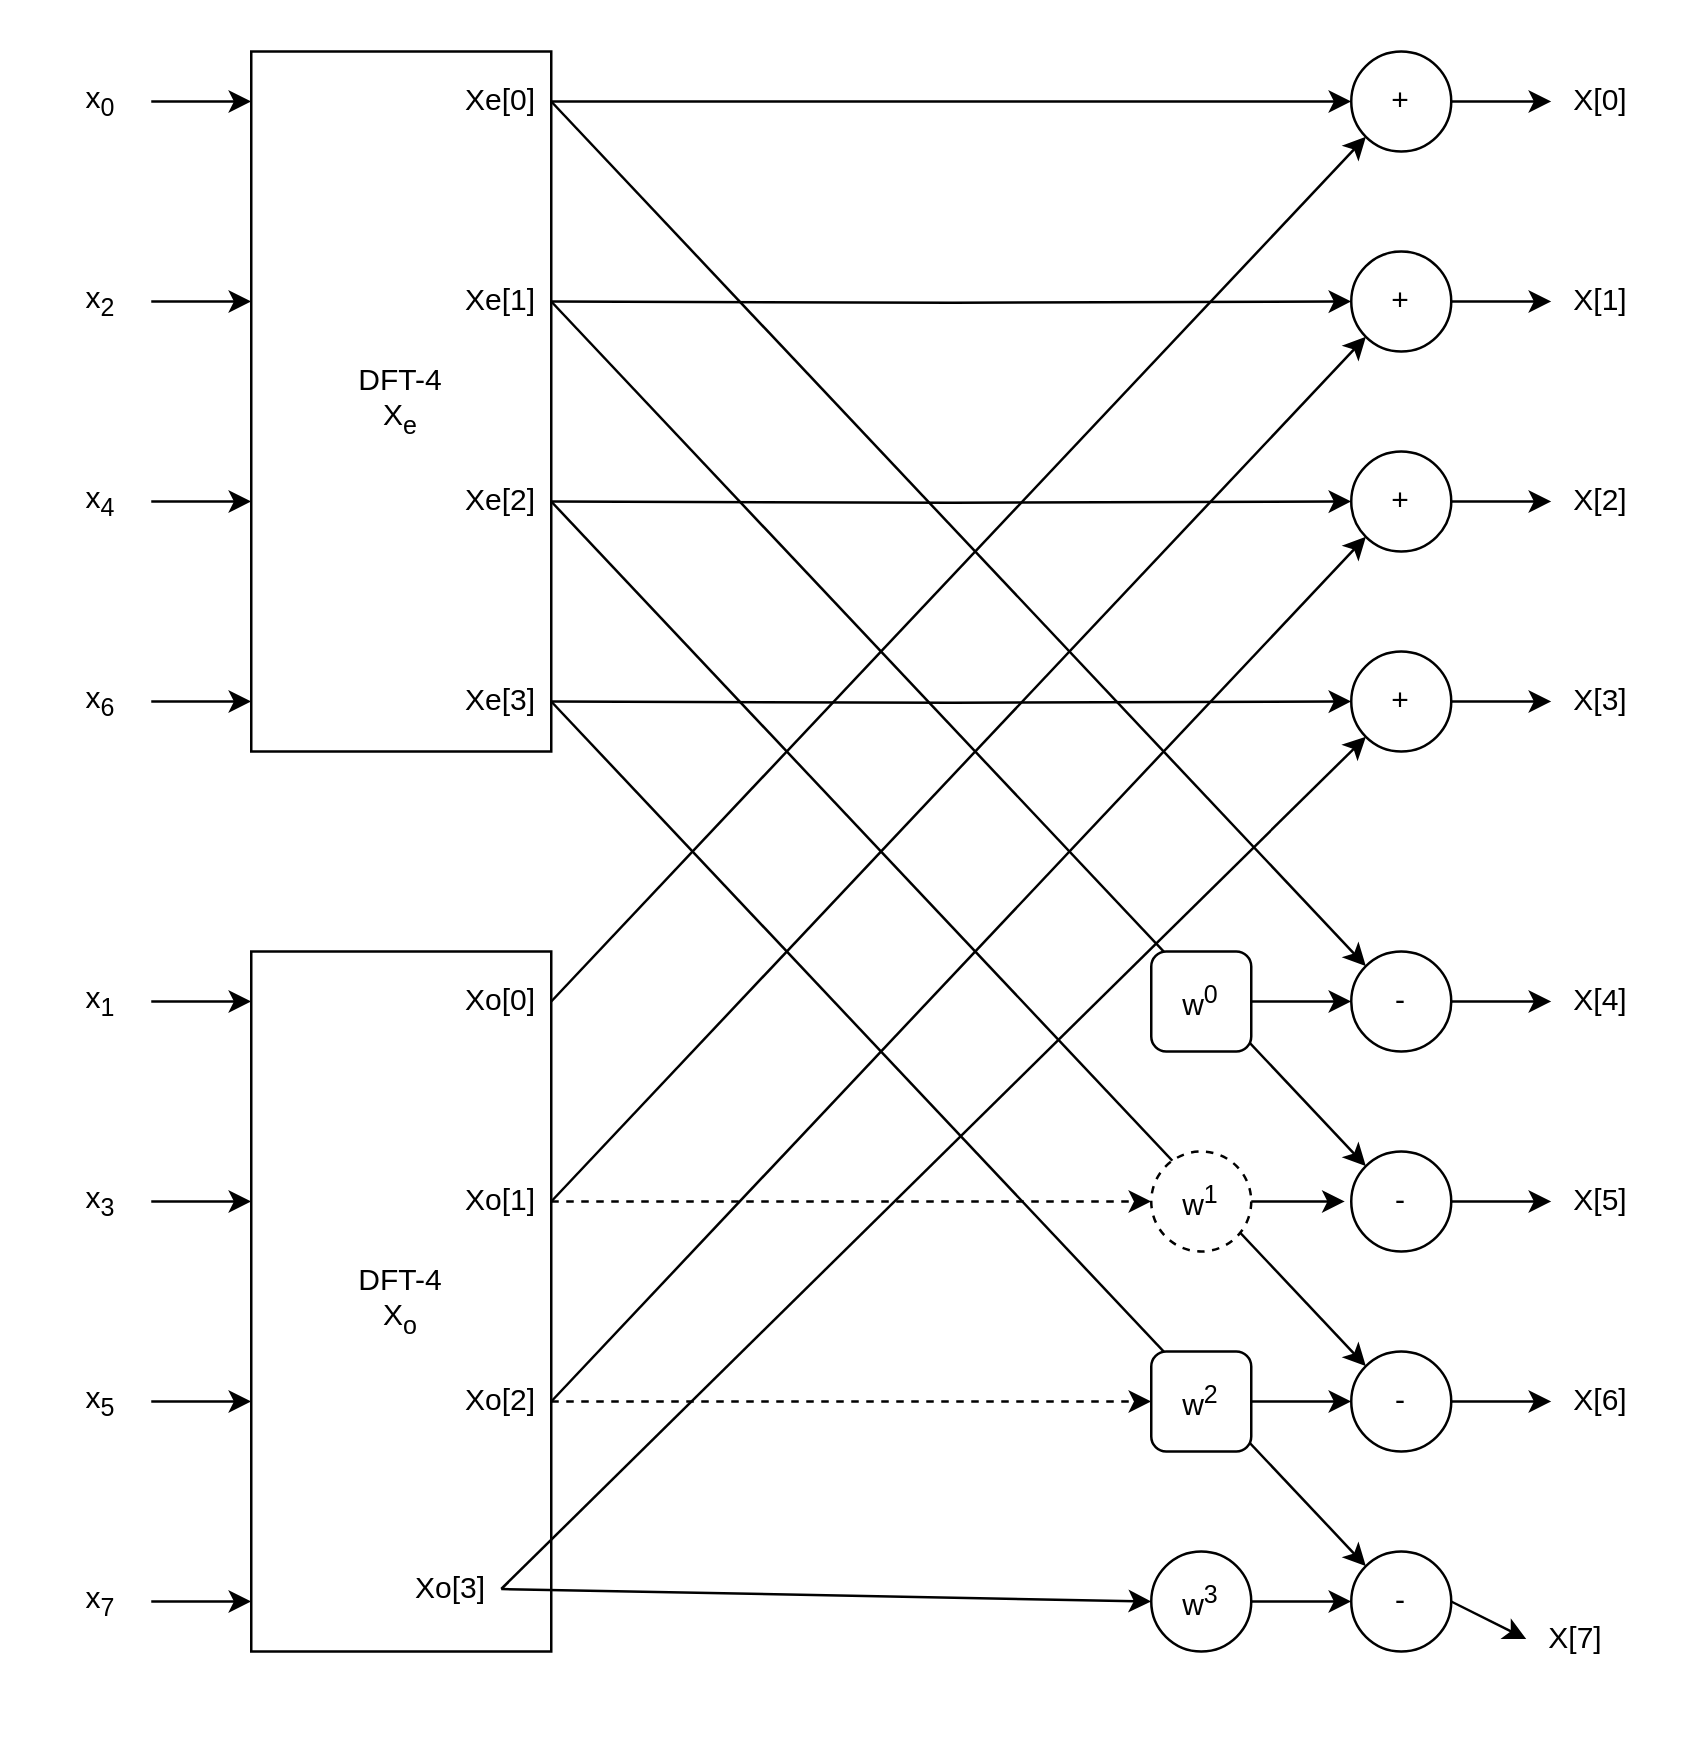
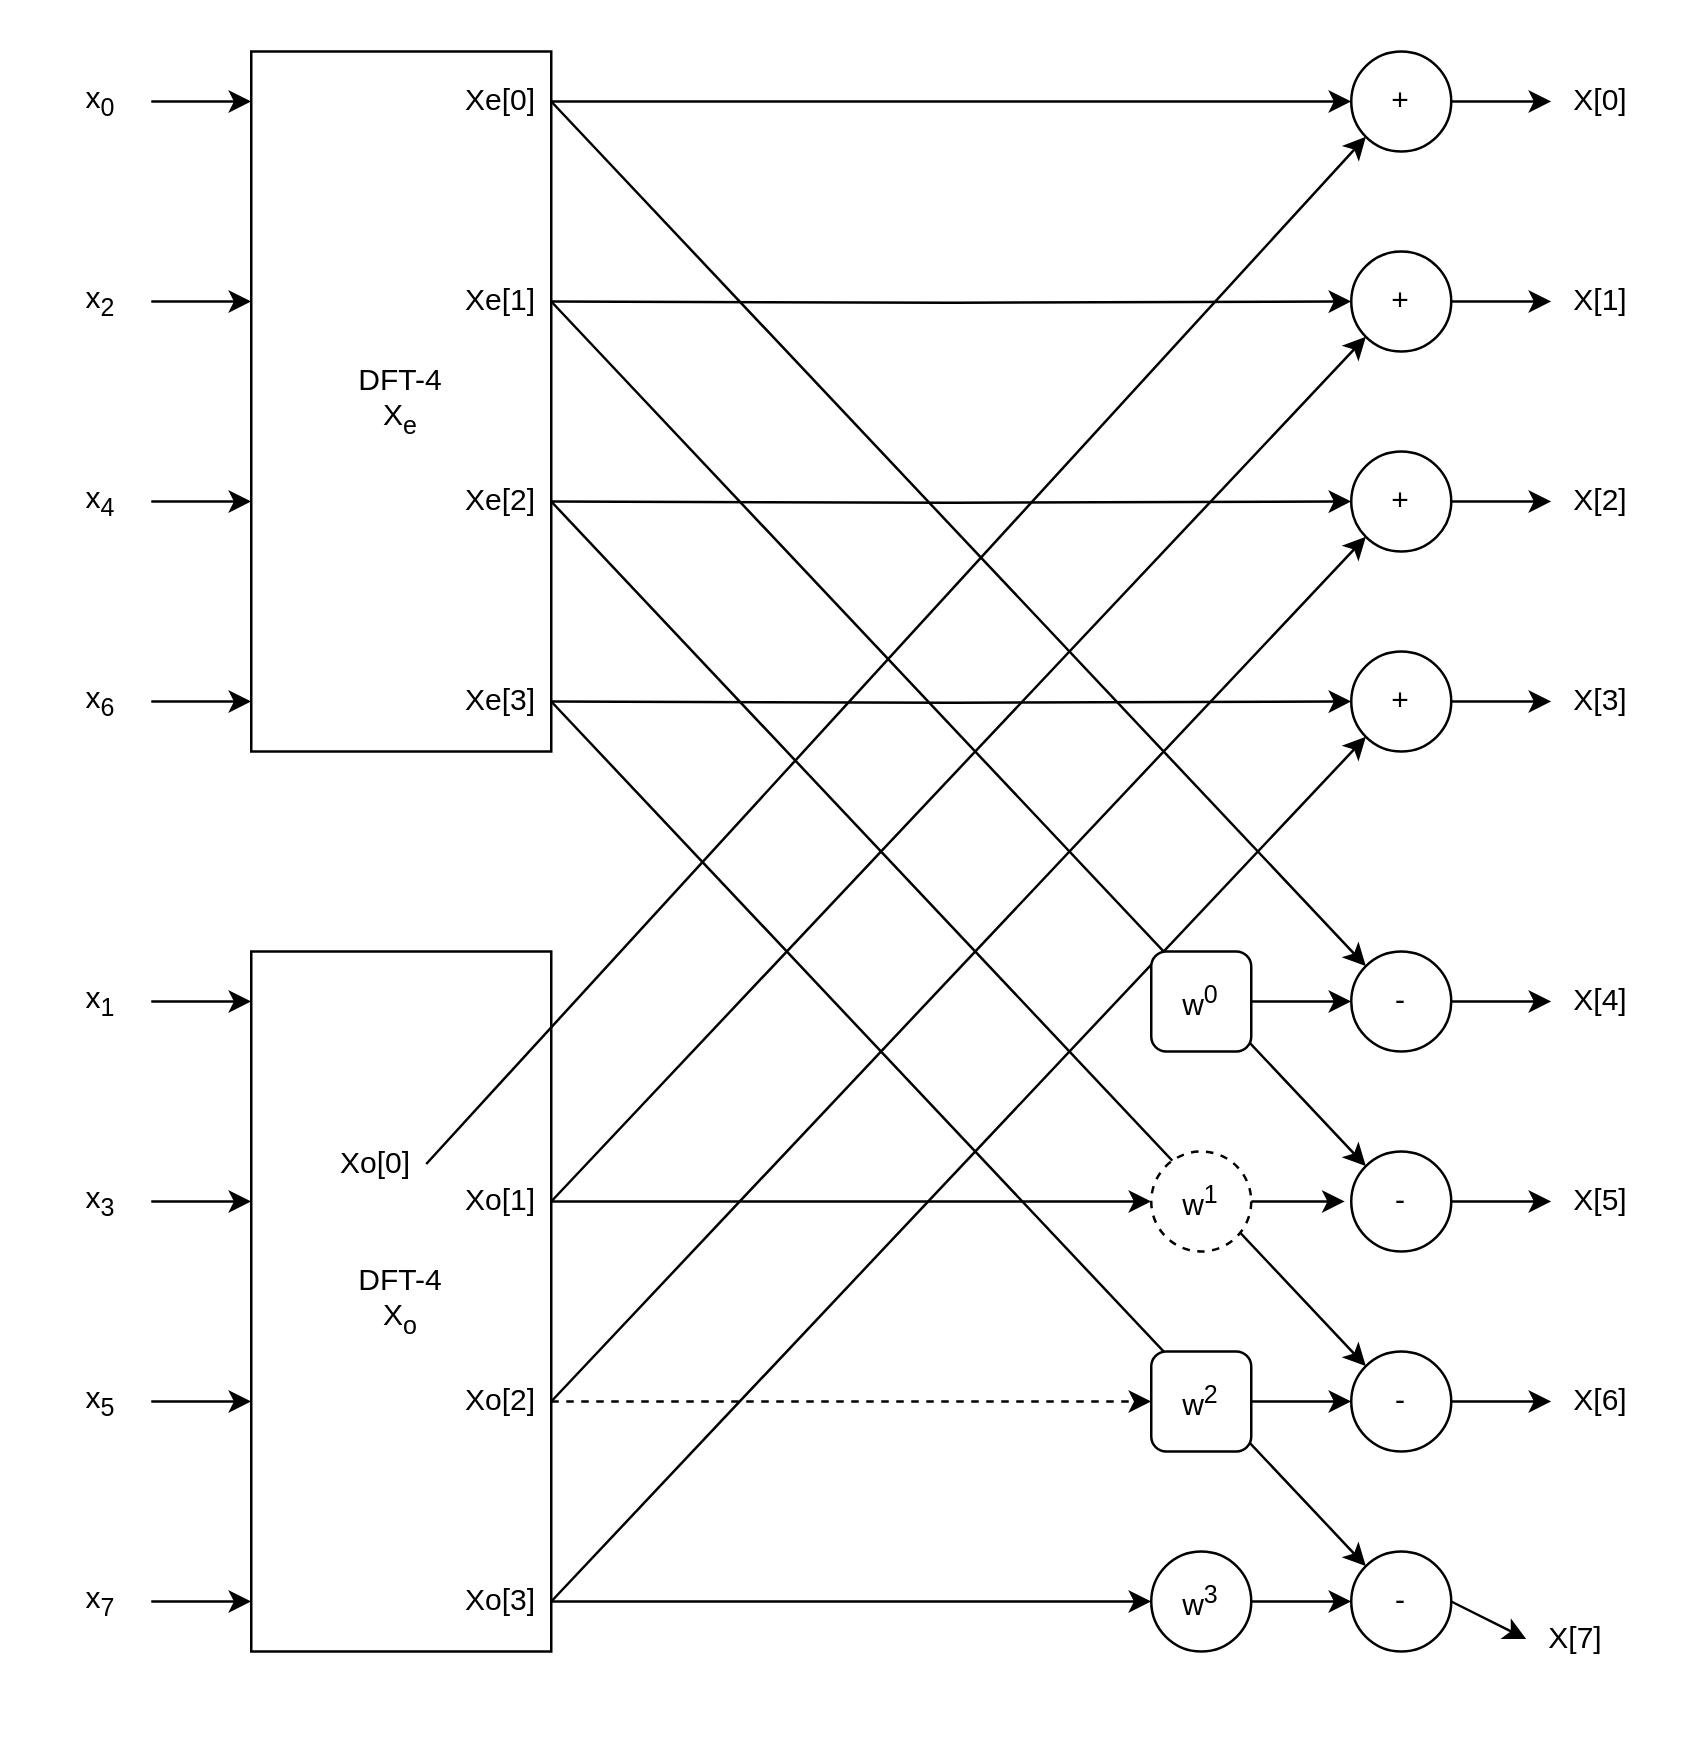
node "Xo[0]": moved (501, 1001) -> (376, 1164)
edge "Xo[1]" -> "w1": style dashed -> solid
node "Xo[3]": moved (451, 1589) -> (501, 1601)
